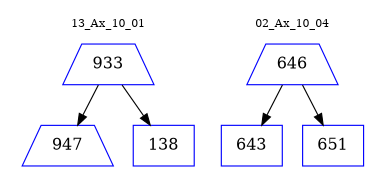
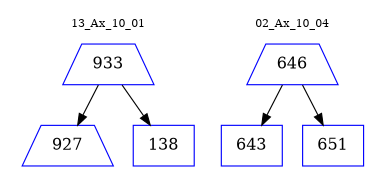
node "947": label "947" -> "927"
